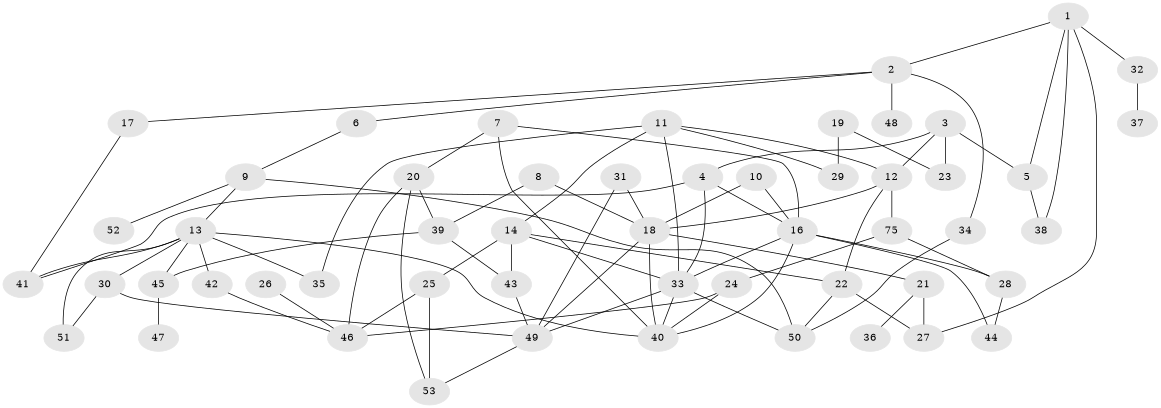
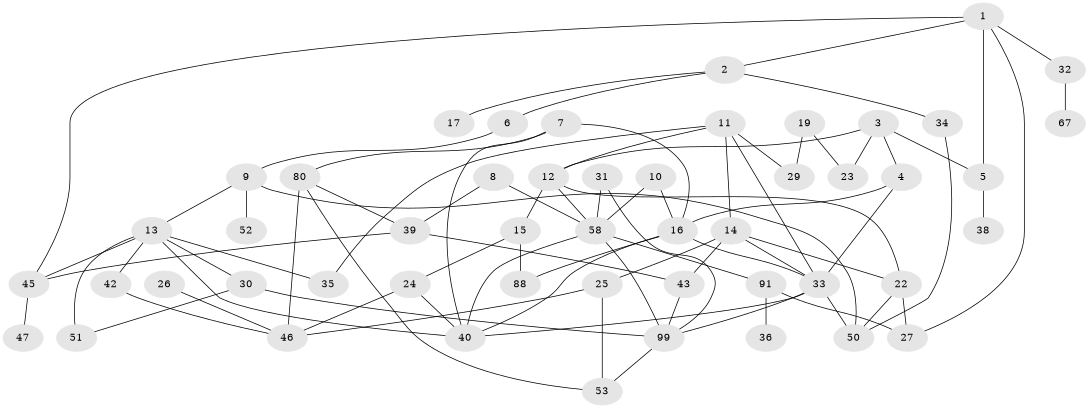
node "48": removed
edge "1" -- "38": now "1" -- "45"
node "37": label "37" -> "67"
node "20": label "20" -> "80"
node "18": label "18" -> "58"
node "75": label "75" -> "15"
node "41": removed
node "21": label "21" -> "91"
node "28": label "28" -> "88"
node "49": label "49" -> "99"
node "44": removed
